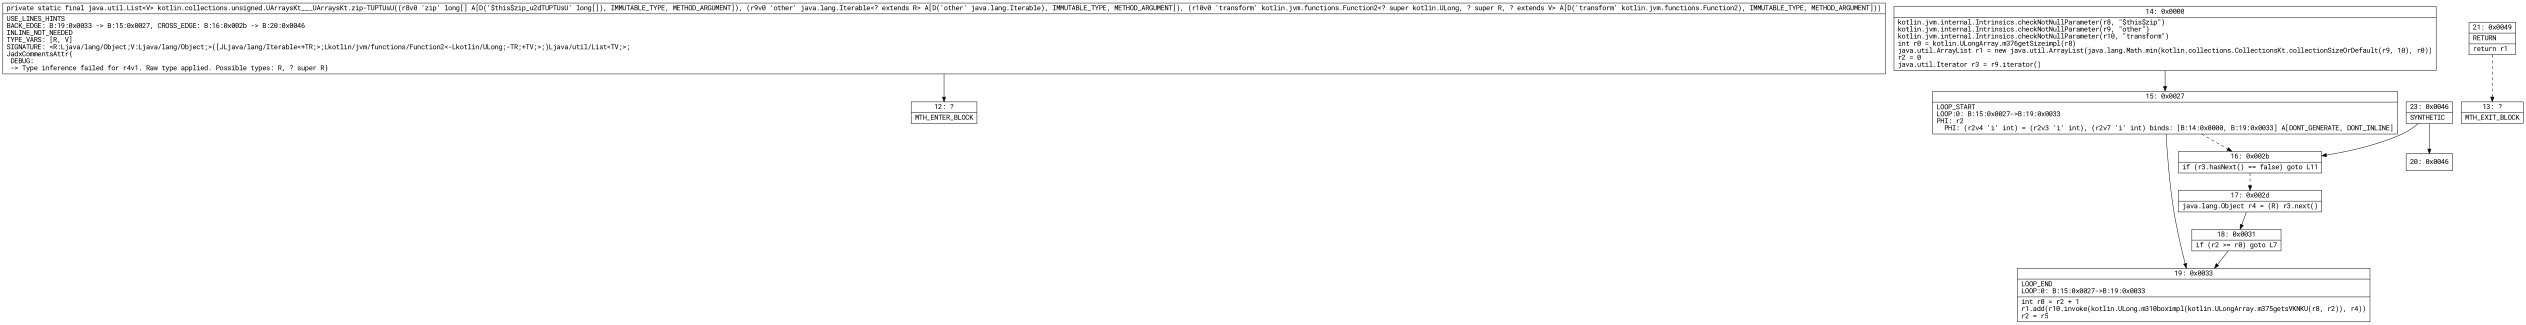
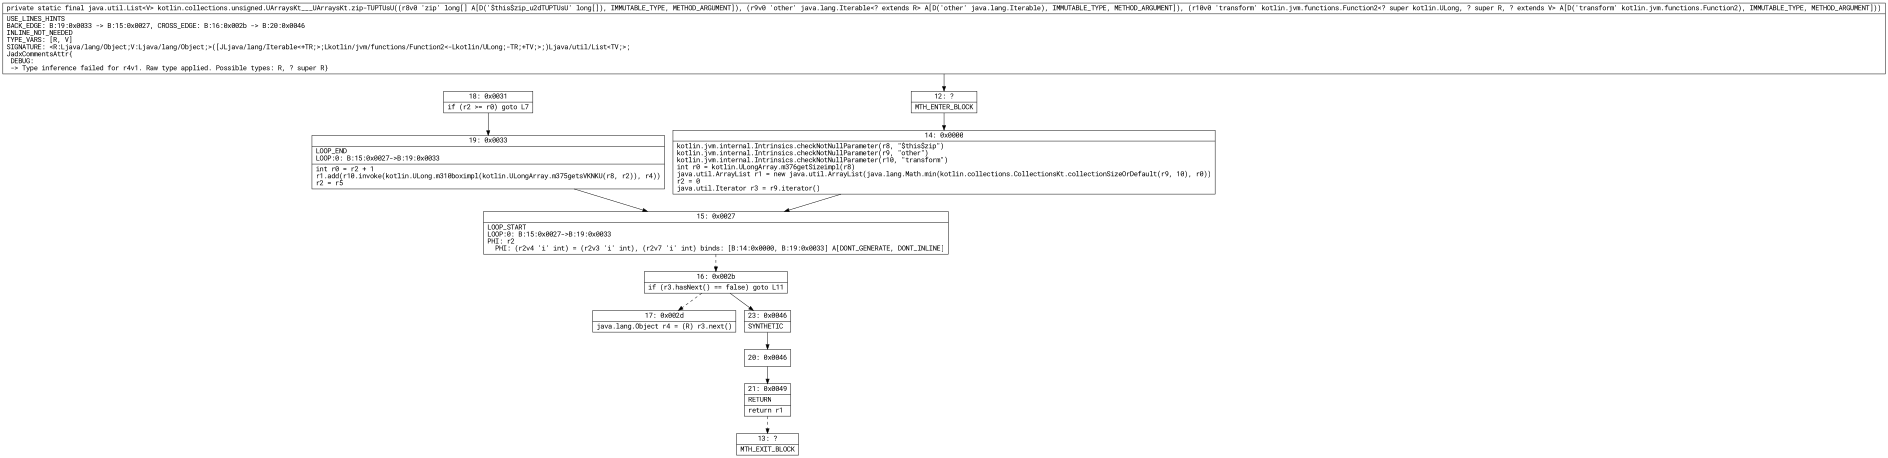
edge "12: ?" -> "14: 0x0000": added
edge "23: 0x0046" -> "16: 0x002b": reversed
edge "15: 0x0027" -> "19: 0x0033": reversed
edge "17: 0x002d" -> "18: 0x0031": removed
edge "20: 0x0046" -> "21: 0x0049": added
